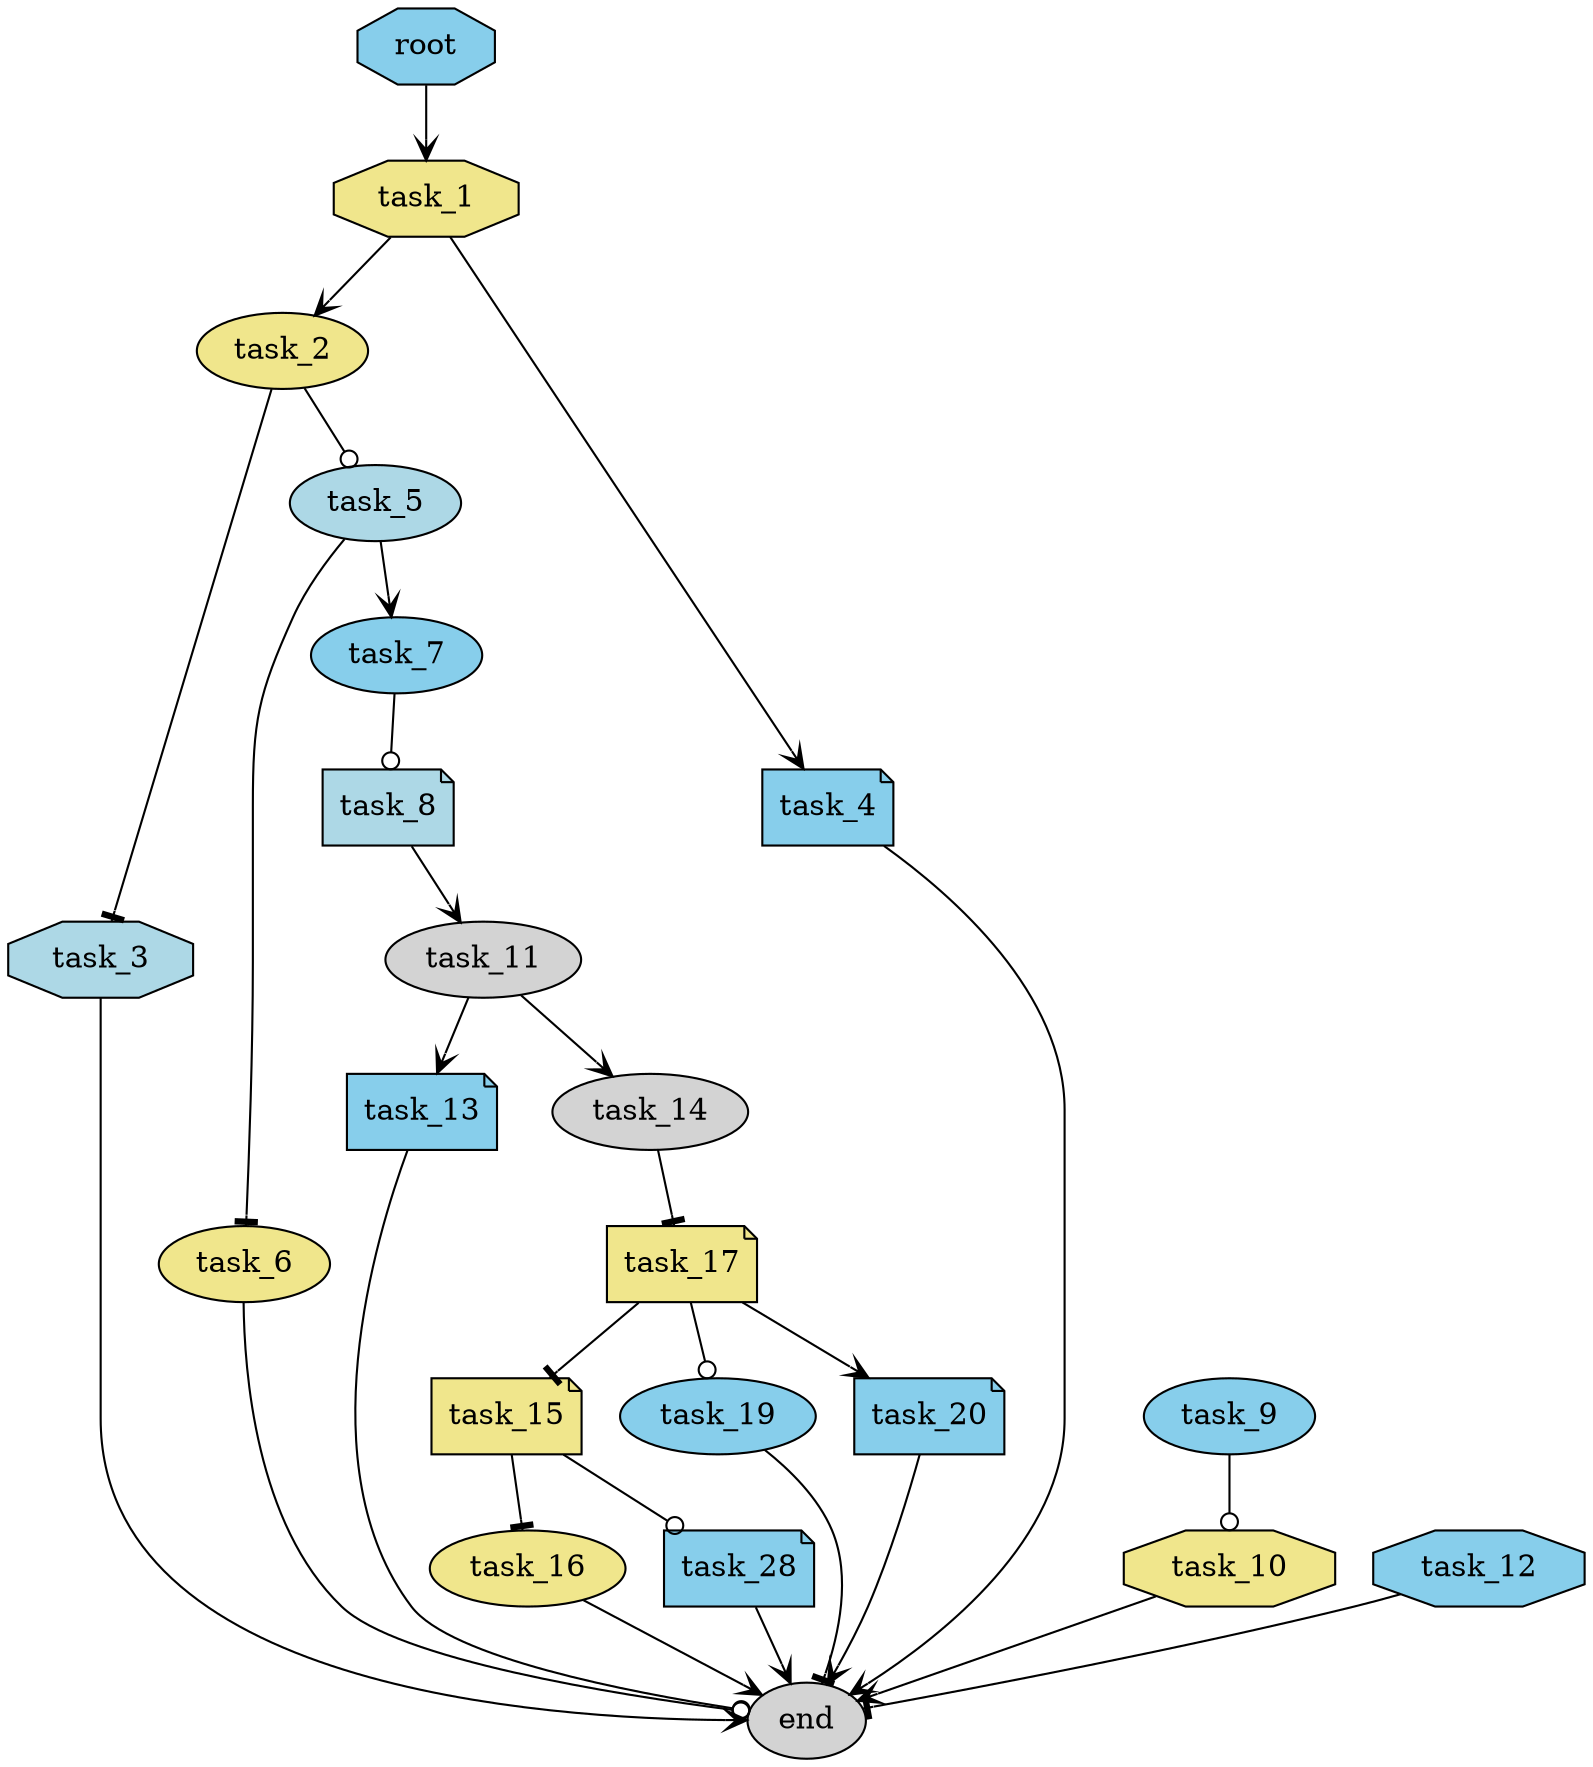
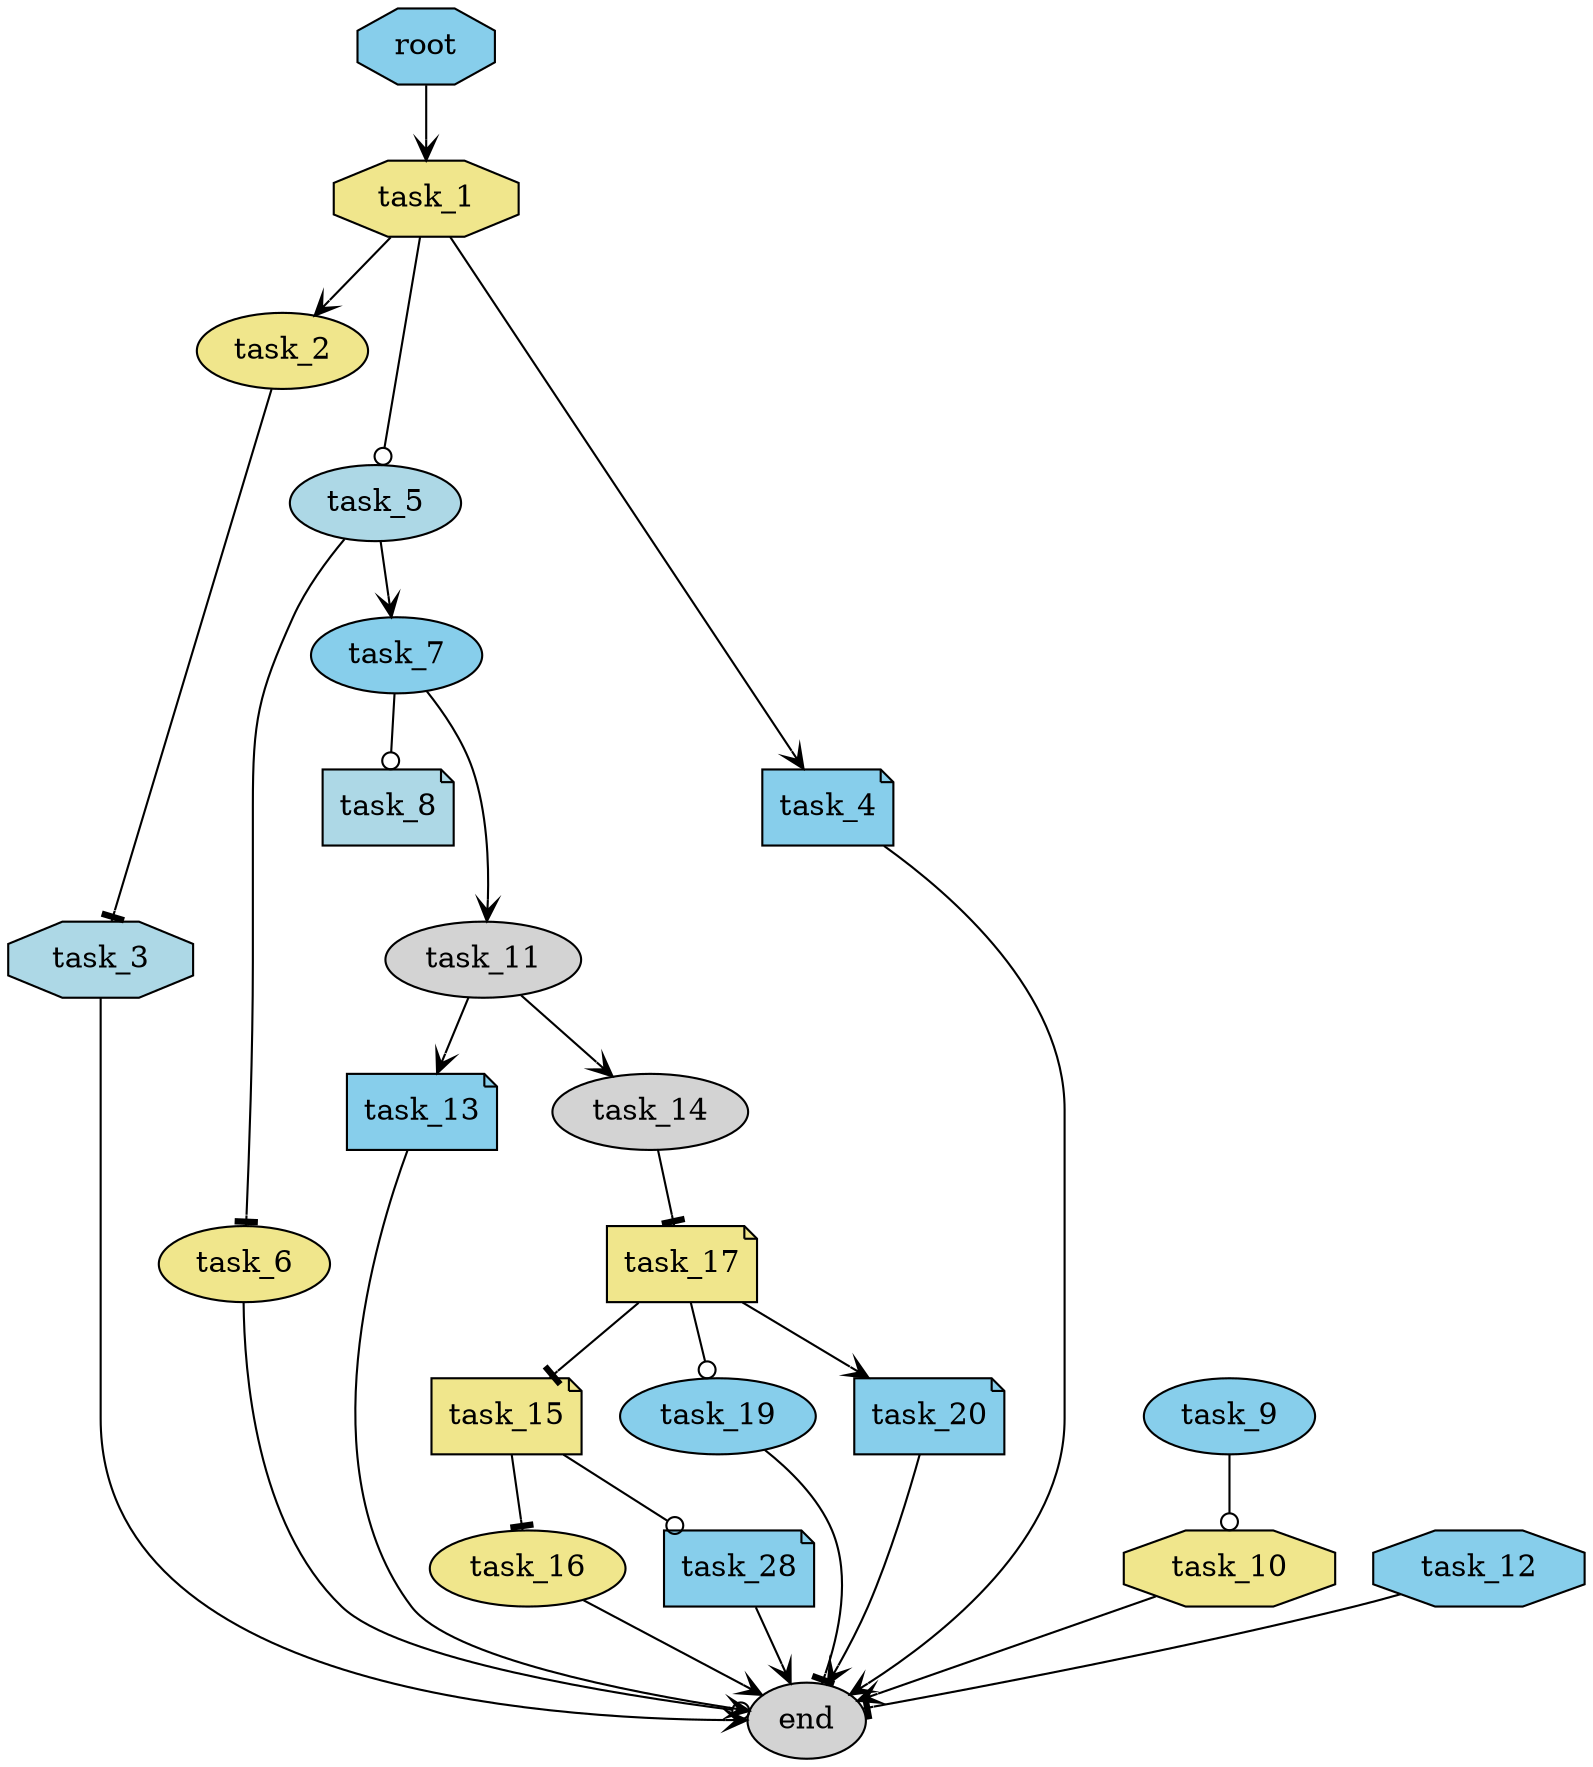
edge "task_2" -> "task_5": now "task_1" -> "task_5"
edge "task_8" -> "task_11": now "task_7" -> "task_11"
edge "task_13" -> "end": arrowhead odot -> vee
